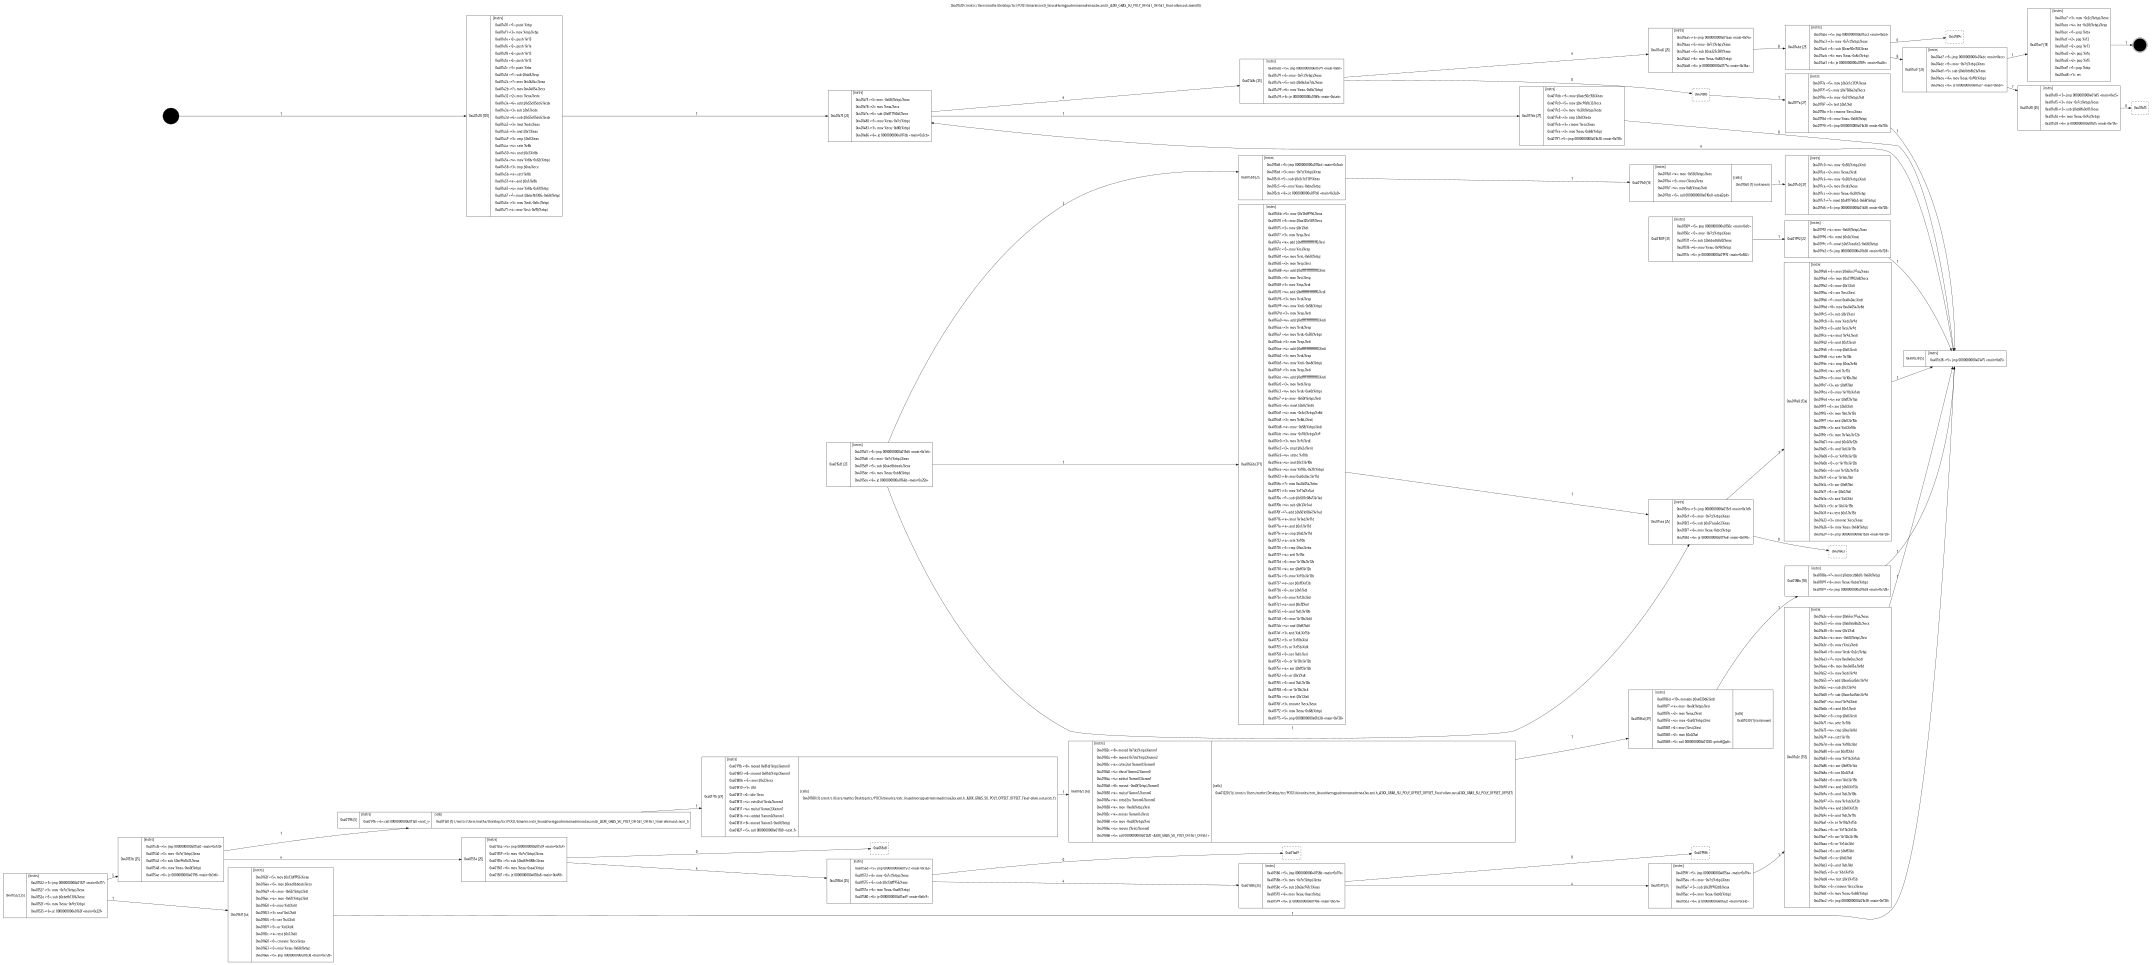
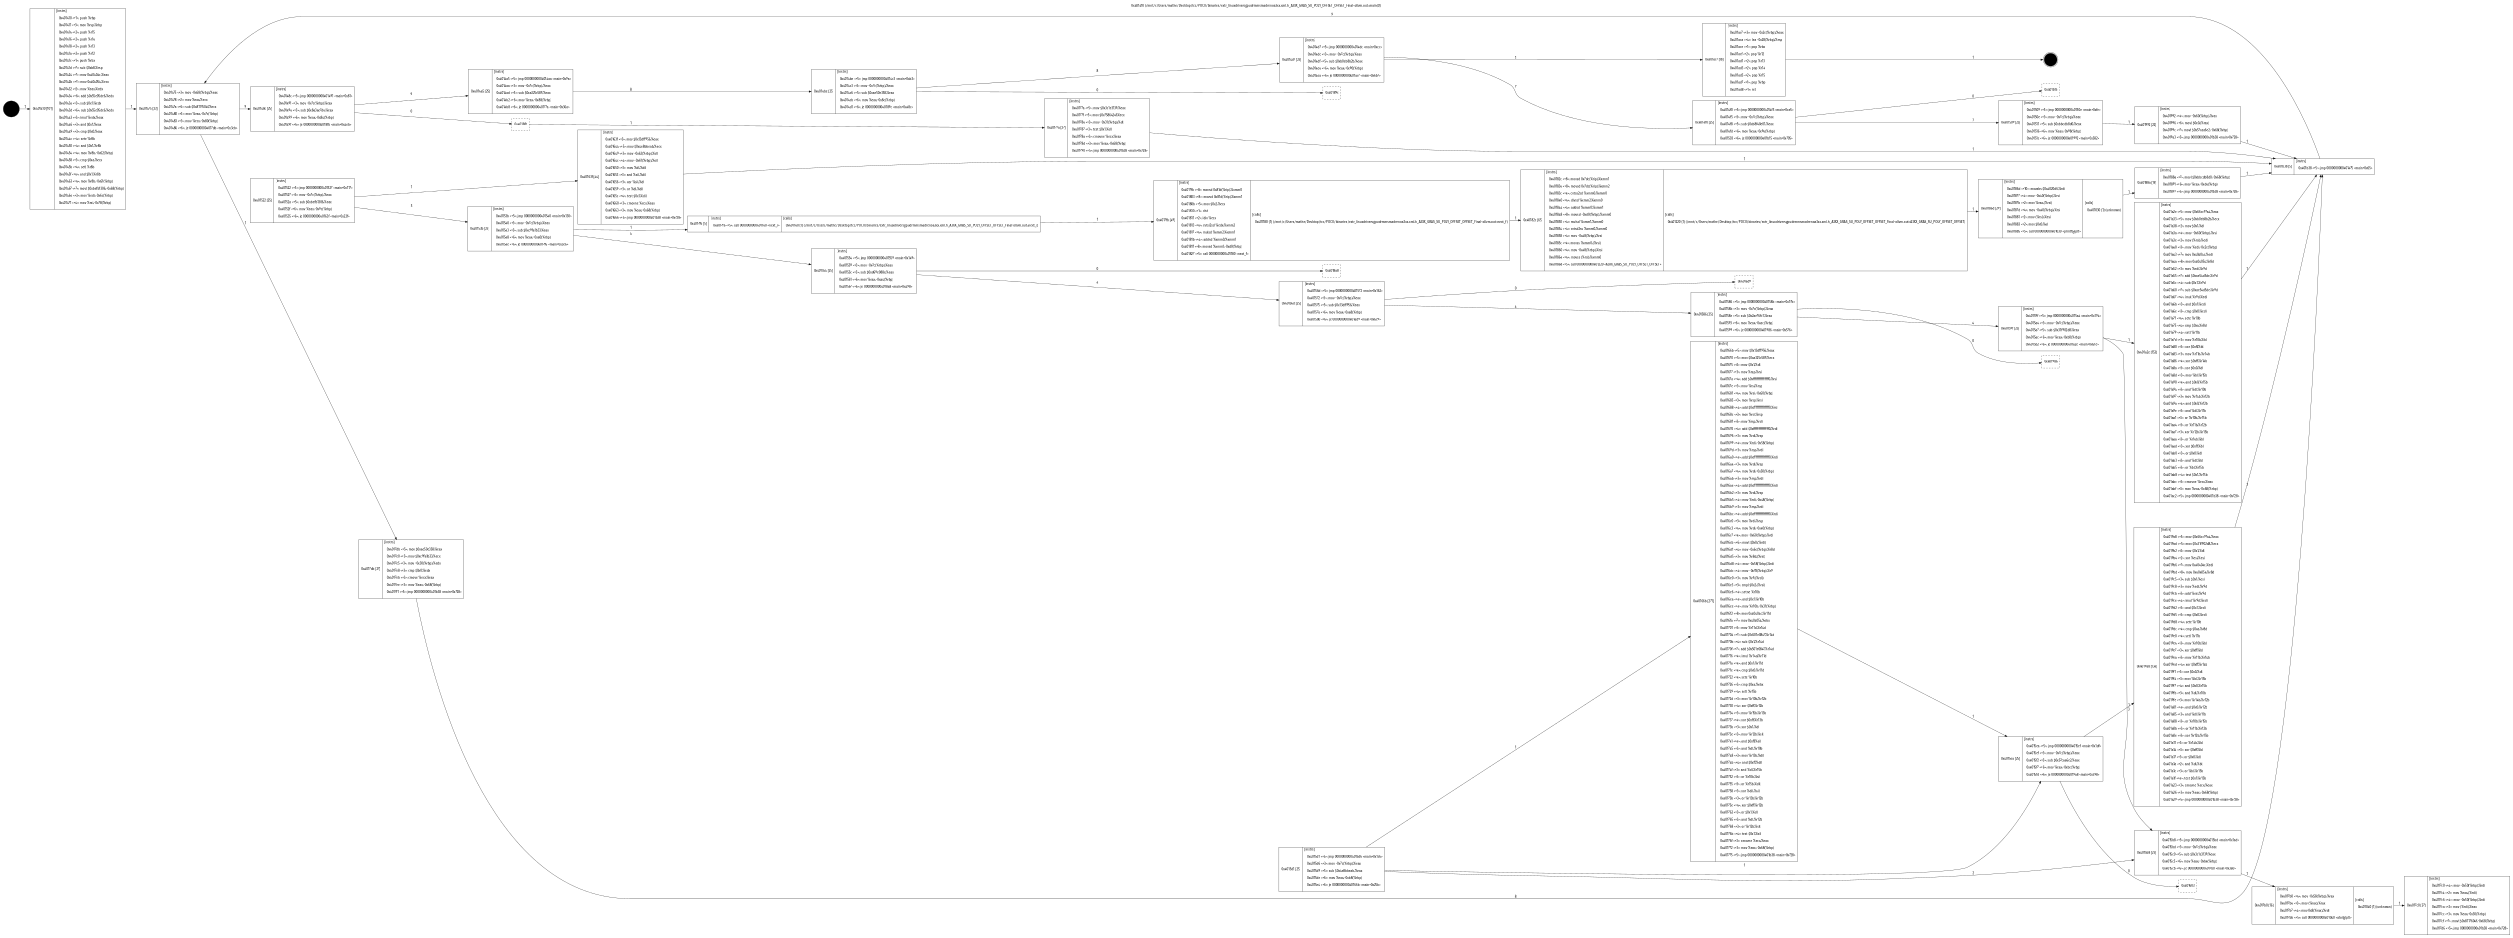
edge "0x4014f0 [25]" -> "0x401509 [25]": added, label "7"
edge "0x40159f [25]" -> "0x4015b8 [25]": added, label "3"
